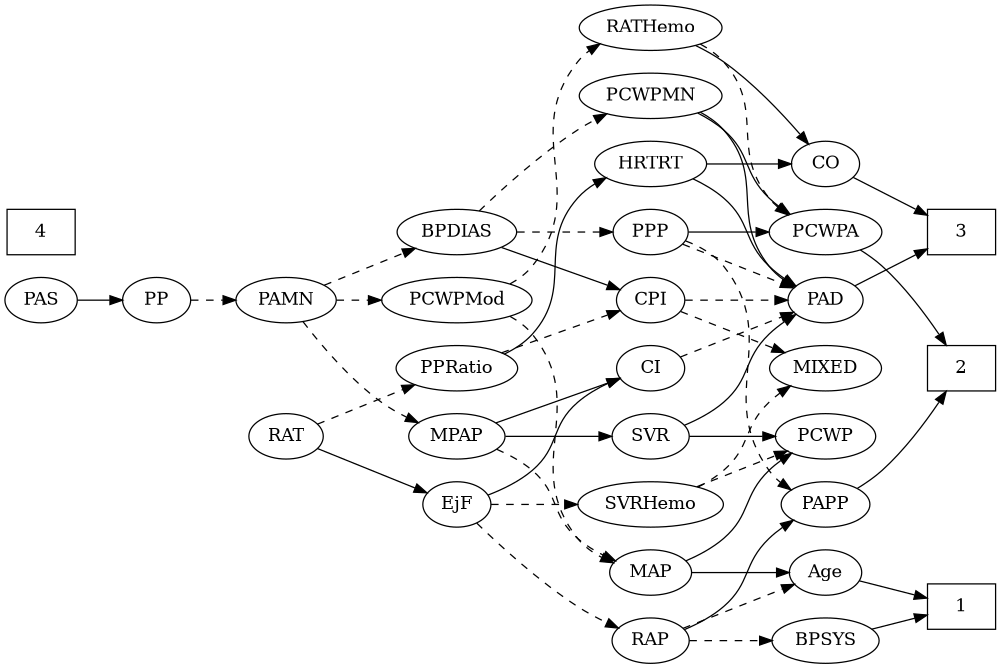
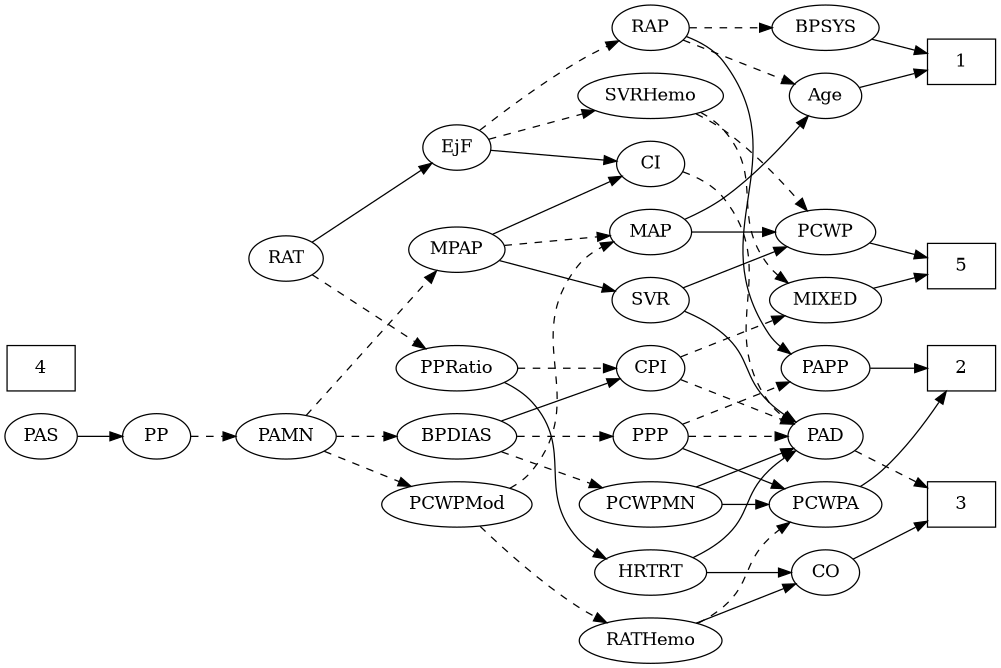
node "5": added
edge "PAD" -> "3": style solid -> dashed
